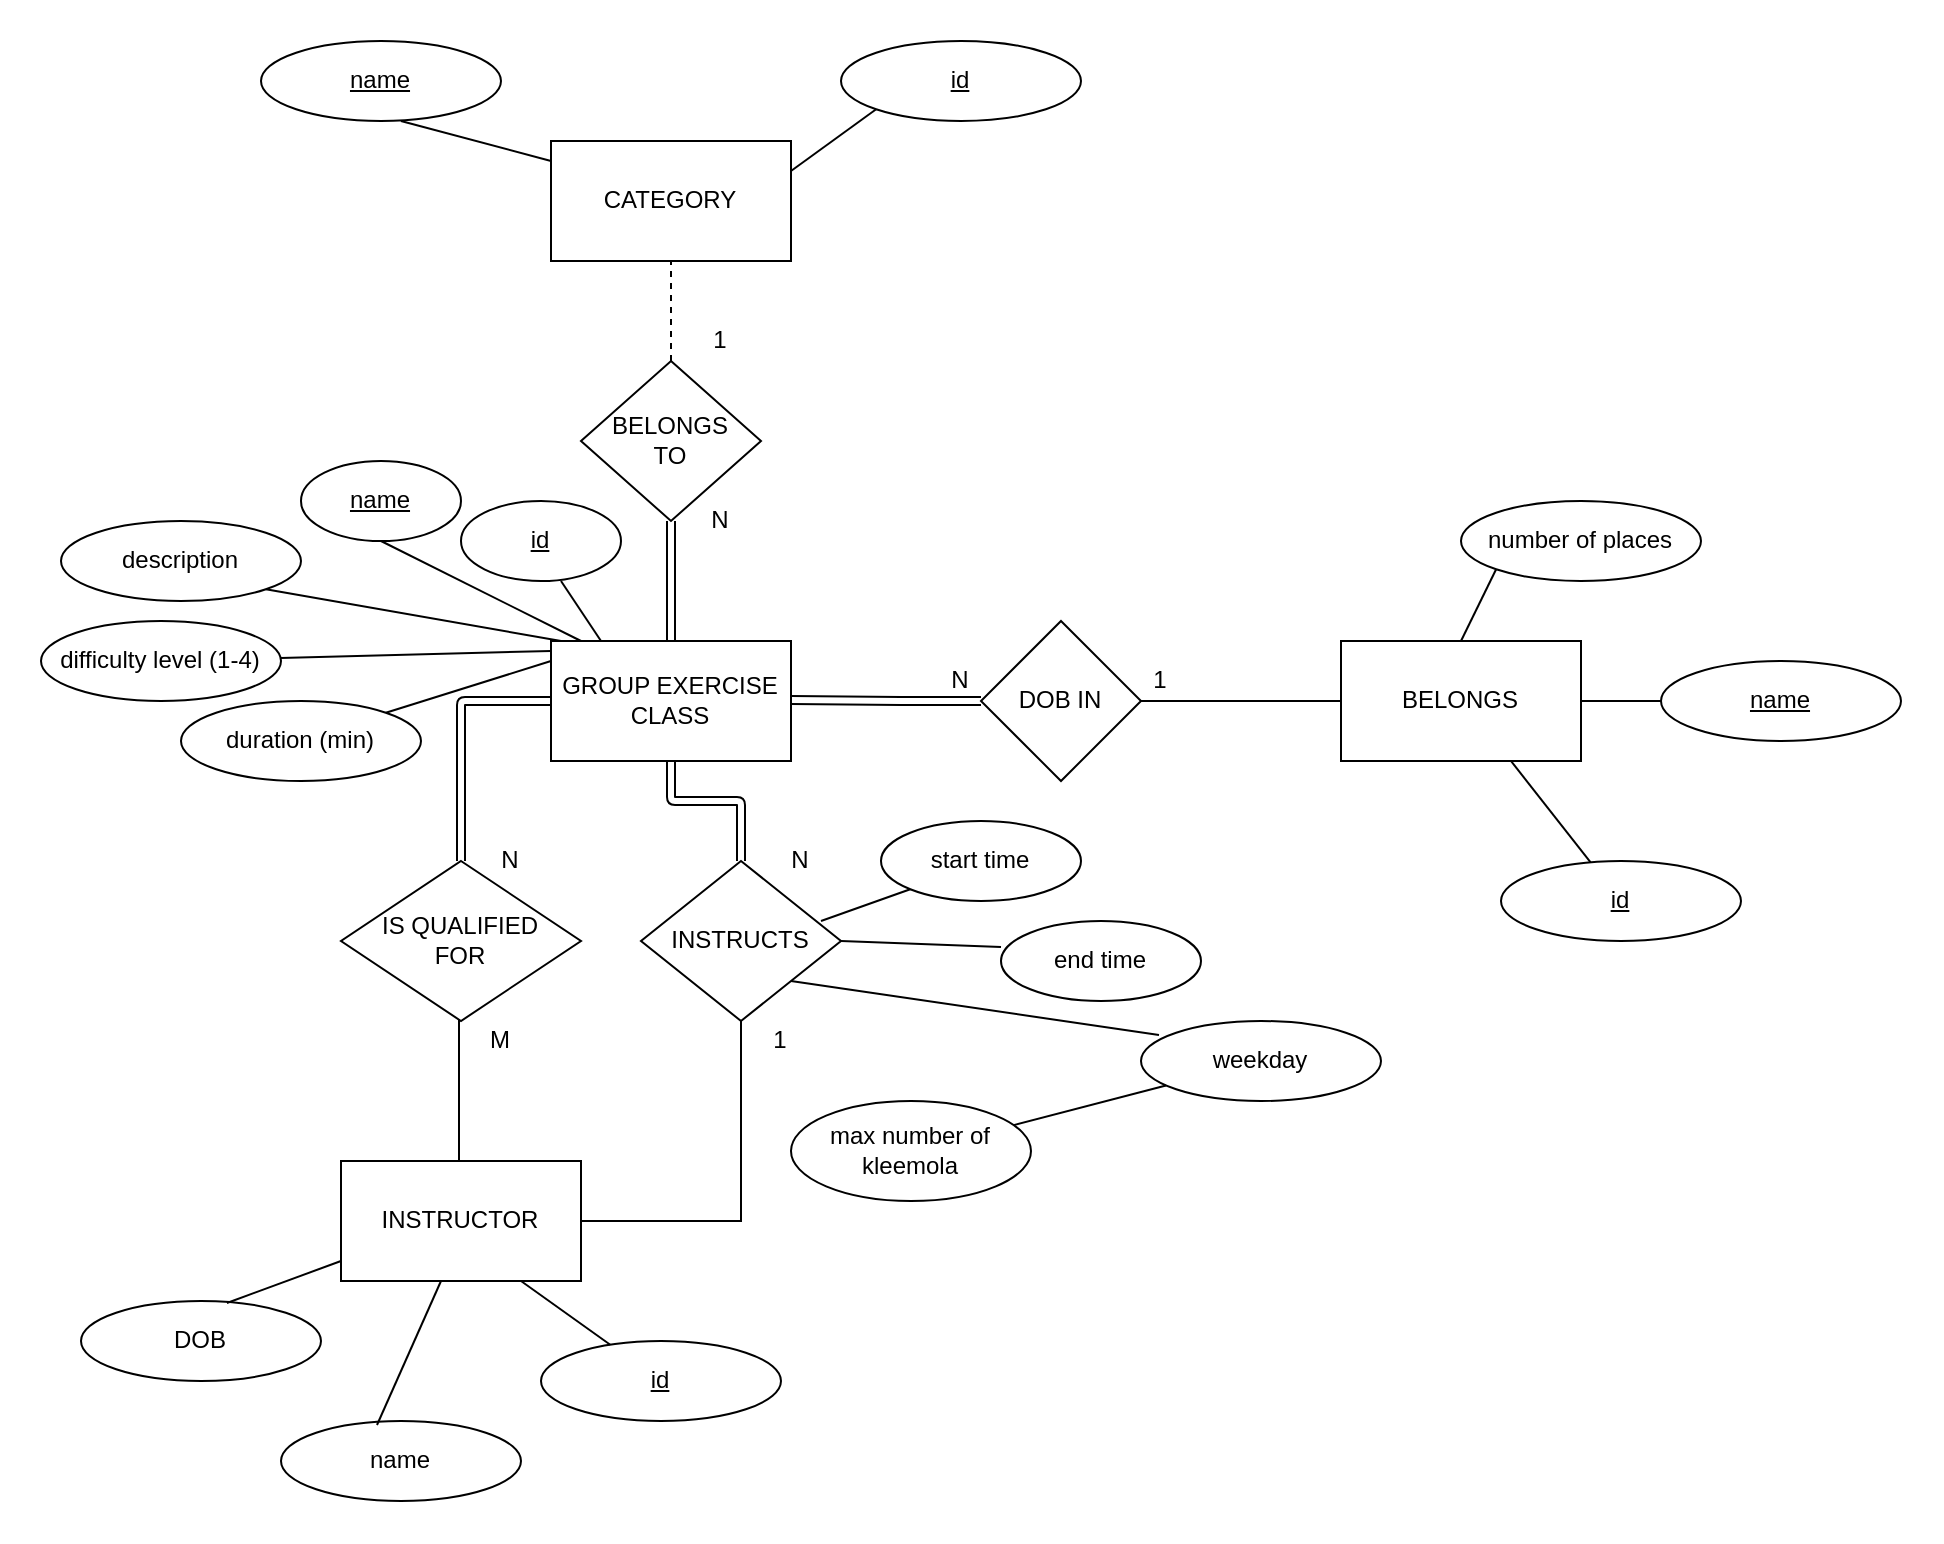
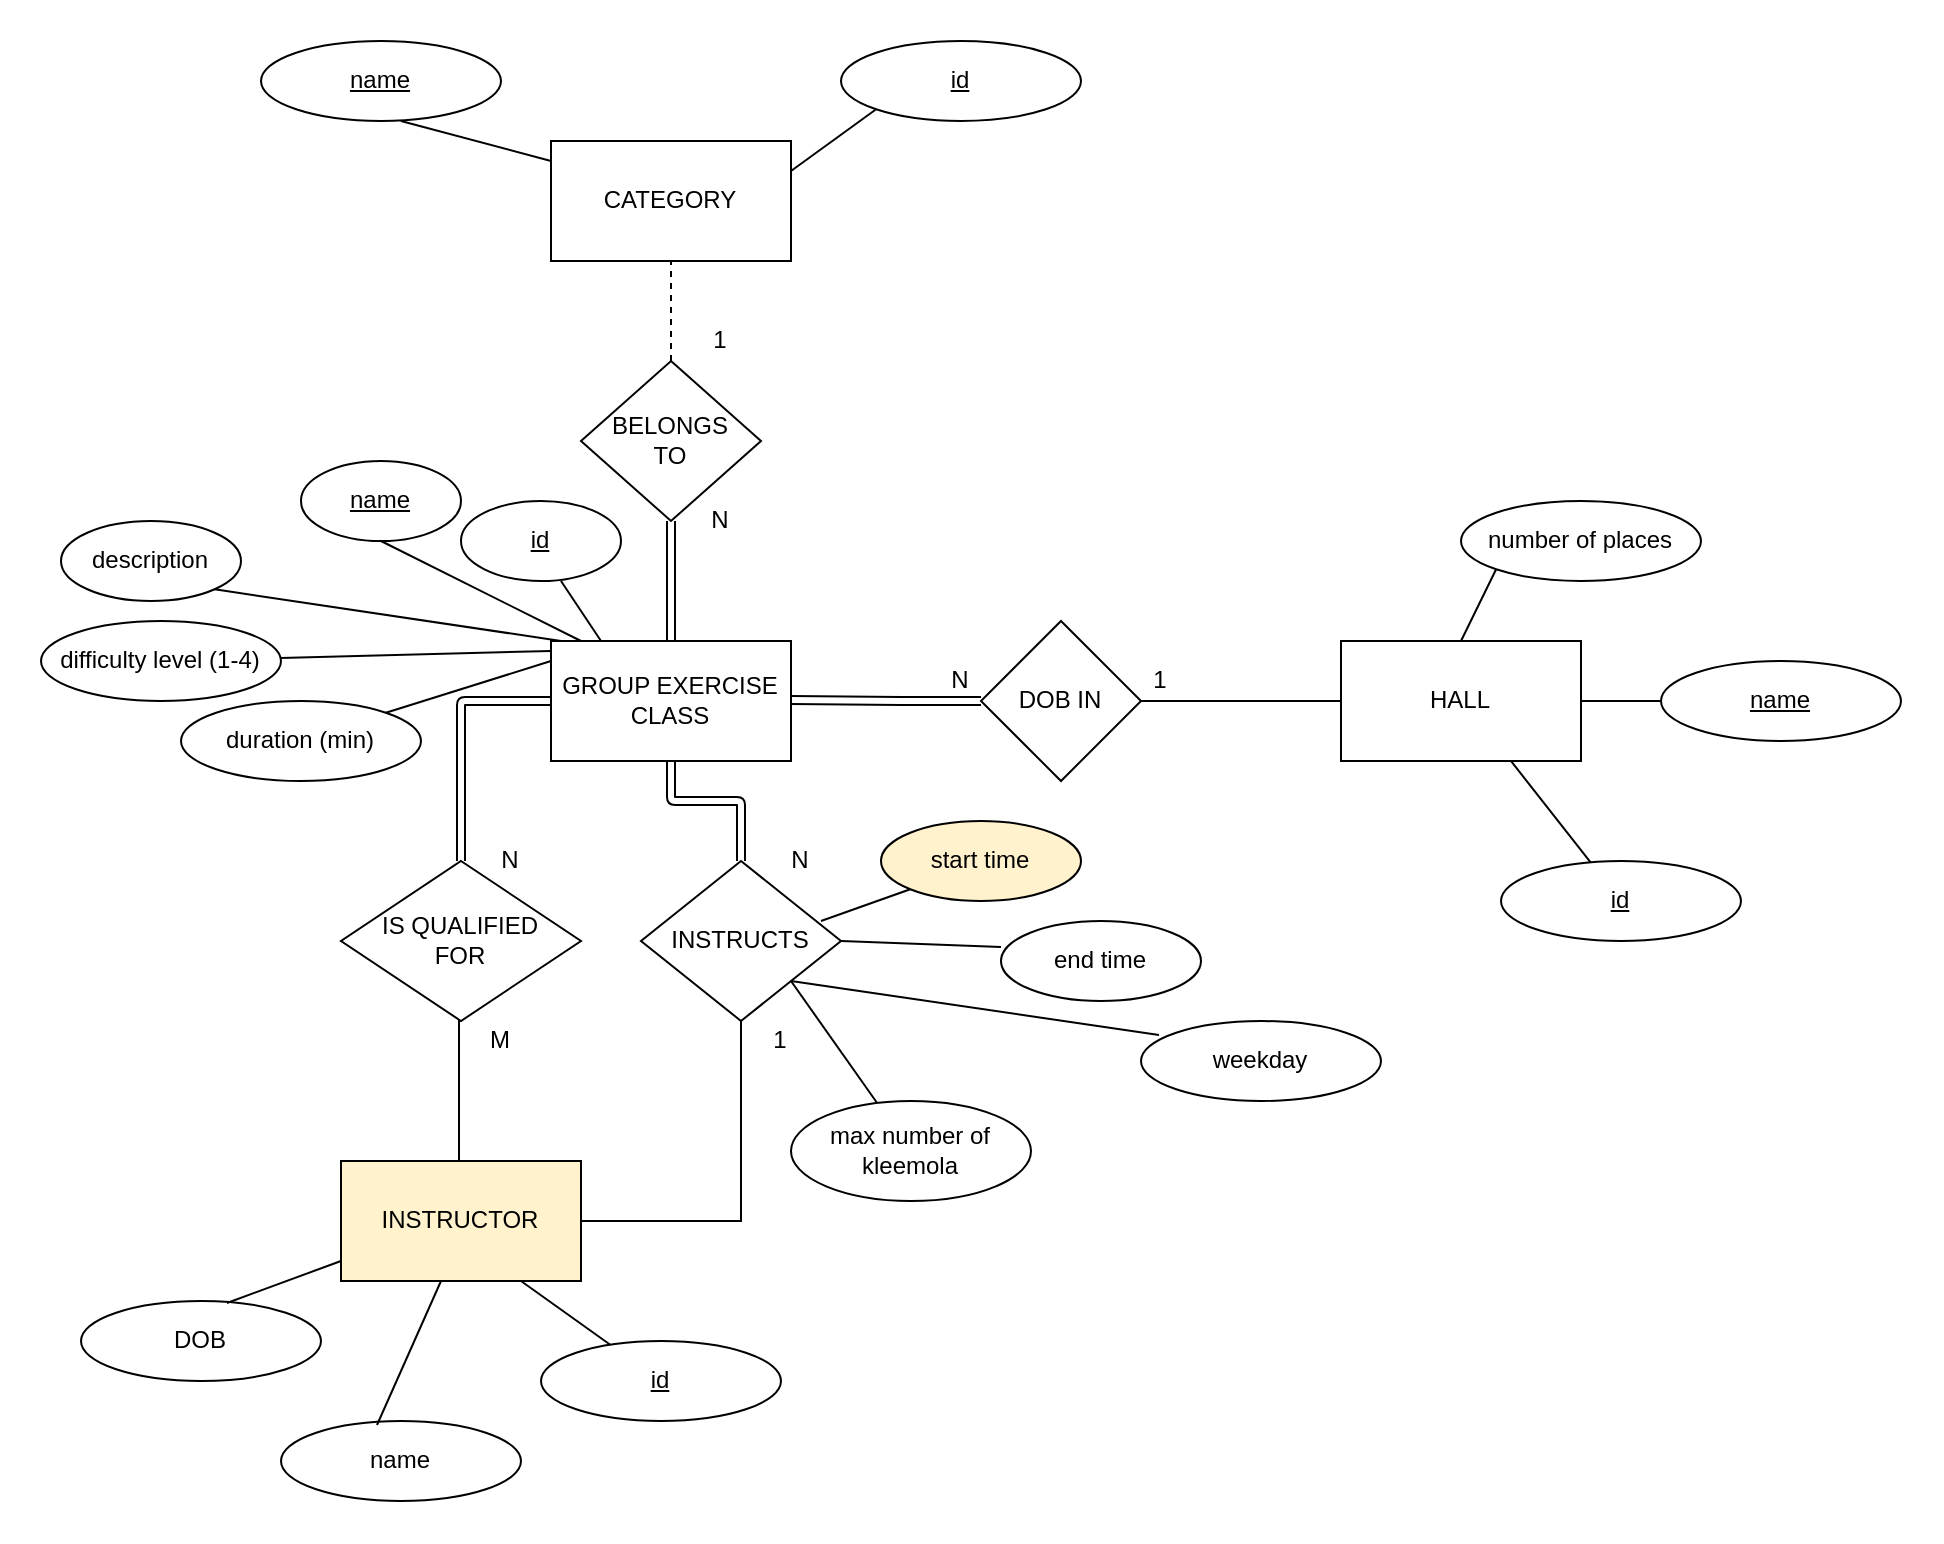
node "description": size 240x80 -> 180x80
node "BELONGS": label "BELONGS" -> "HALL"
node "start time": fillcolor #ffffff -> #fff2cc
edge "weekday" -- "max number of kleemola": now "INSTRUCTS" -- "max number of kleemola"
node "INSTRUCTOR": fillcolor #ffffff -> #fff2cc
